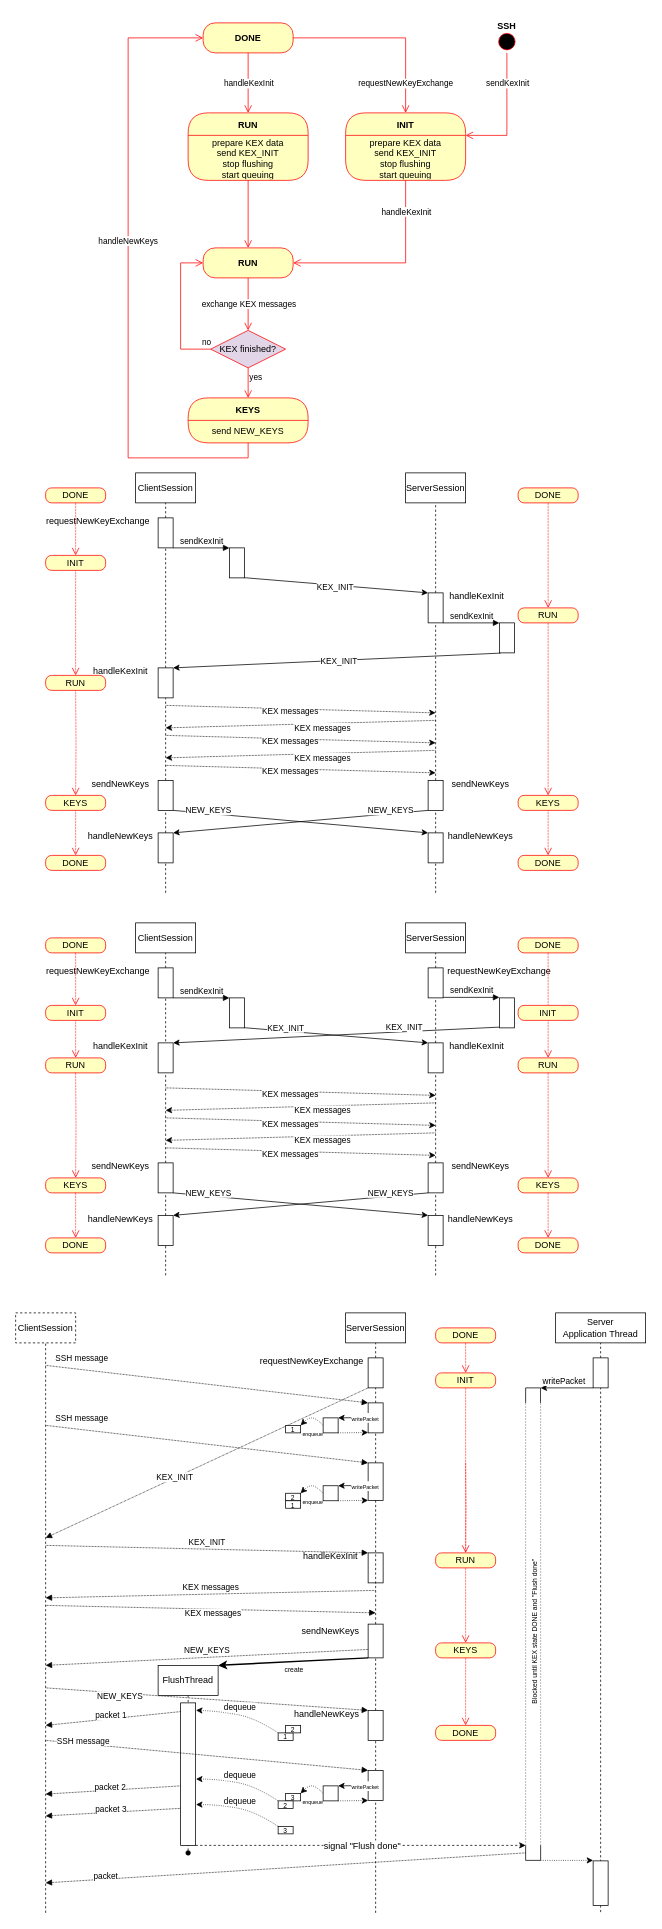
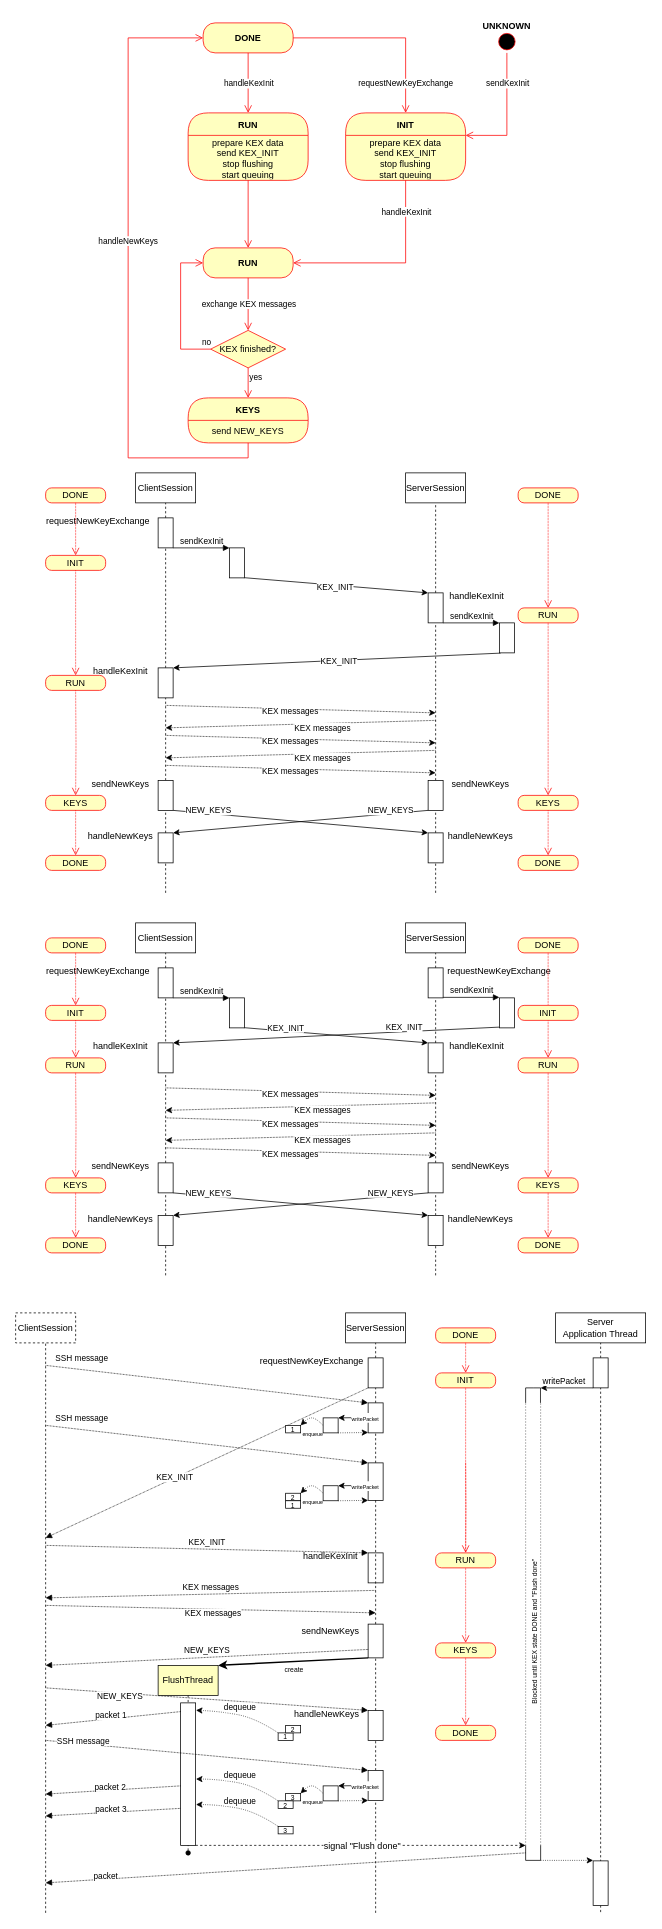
node "SSH": label "SSH" -> "UNKNOWN"
node "KEX finished?": fillcolor #e1d5e7 -> #ffffc0
node "FlushThread": fillcolor #ffffff -> #ffffc0
